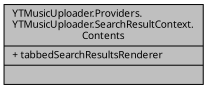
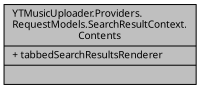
node "YTMusicUploader.Providers.": text "YTMusicUploader.SearchResultContext." -> "RequestModels.SearchResultContext."
